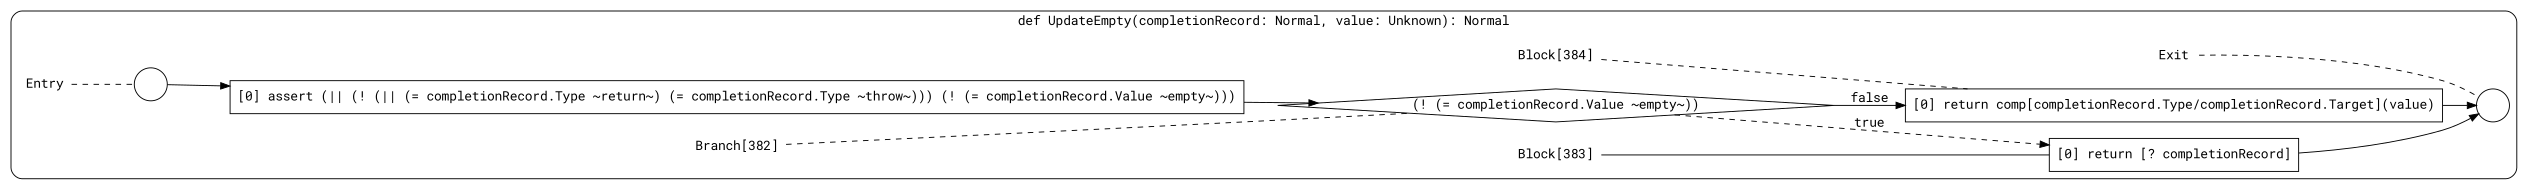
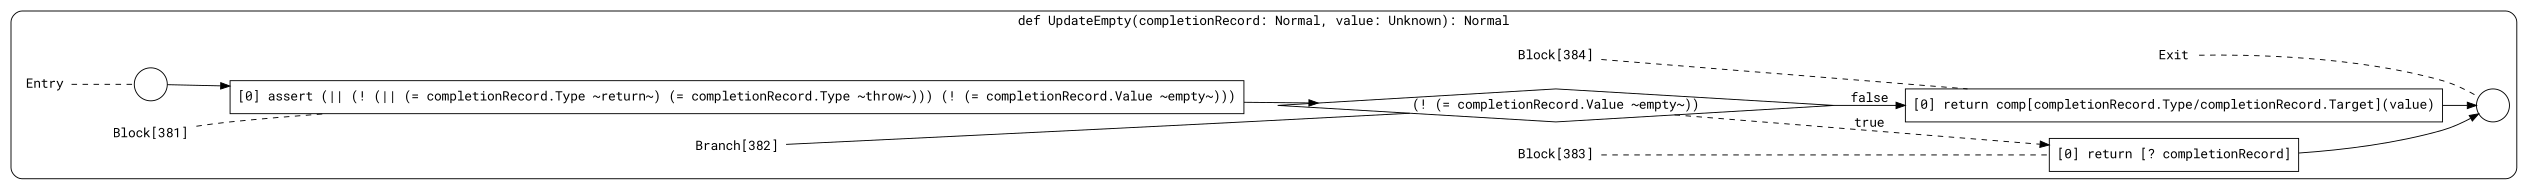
edge "(! (= completionRecord.Value ~empty~))" -- "Branch[382]": style dashed -> solid
node "Block[381]": added
edge "Block[383]" -- "[0] return [? completionRecord]": style solid -> dashed
